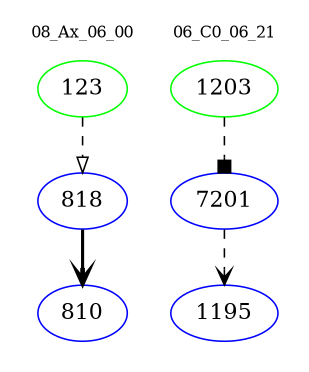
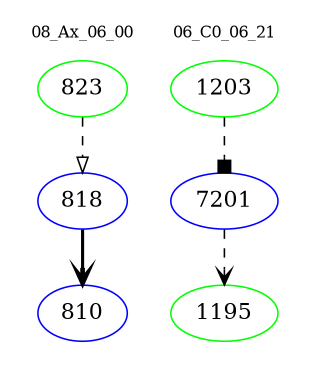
node "123": label "123" -> "823"
node "1195": color blue -> green
